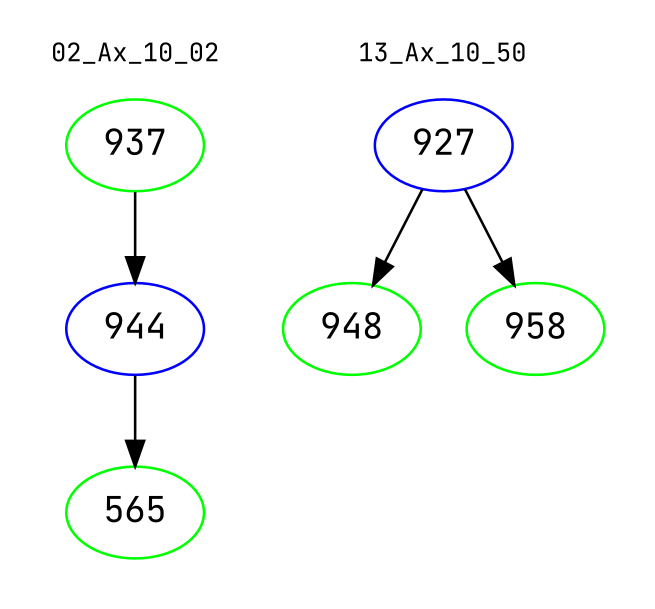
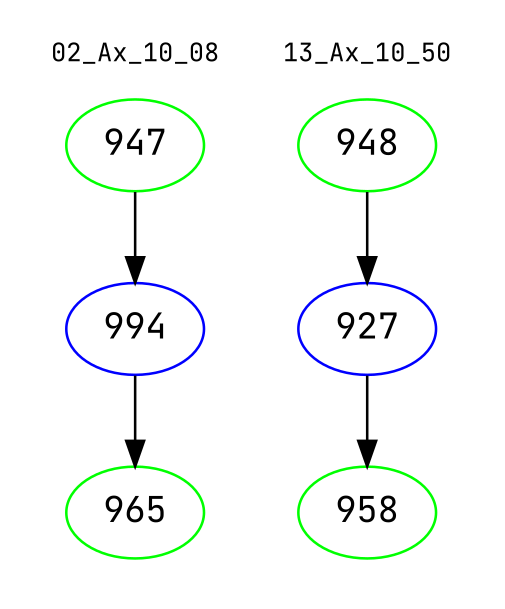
cluster "02_Ax_10_02": label "02_Ax_10_02" -> "02_Ax_10_08"
node "937": label "937" -> "947"
edge "927" -> "948": reversed
node "944": label "944" -> "994"
node "565": label "565" -> "965"
